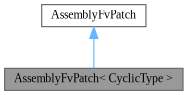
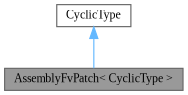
node "AssemblyFvPatch": label "AssemblyFvPatch" -> "CyclicType"
